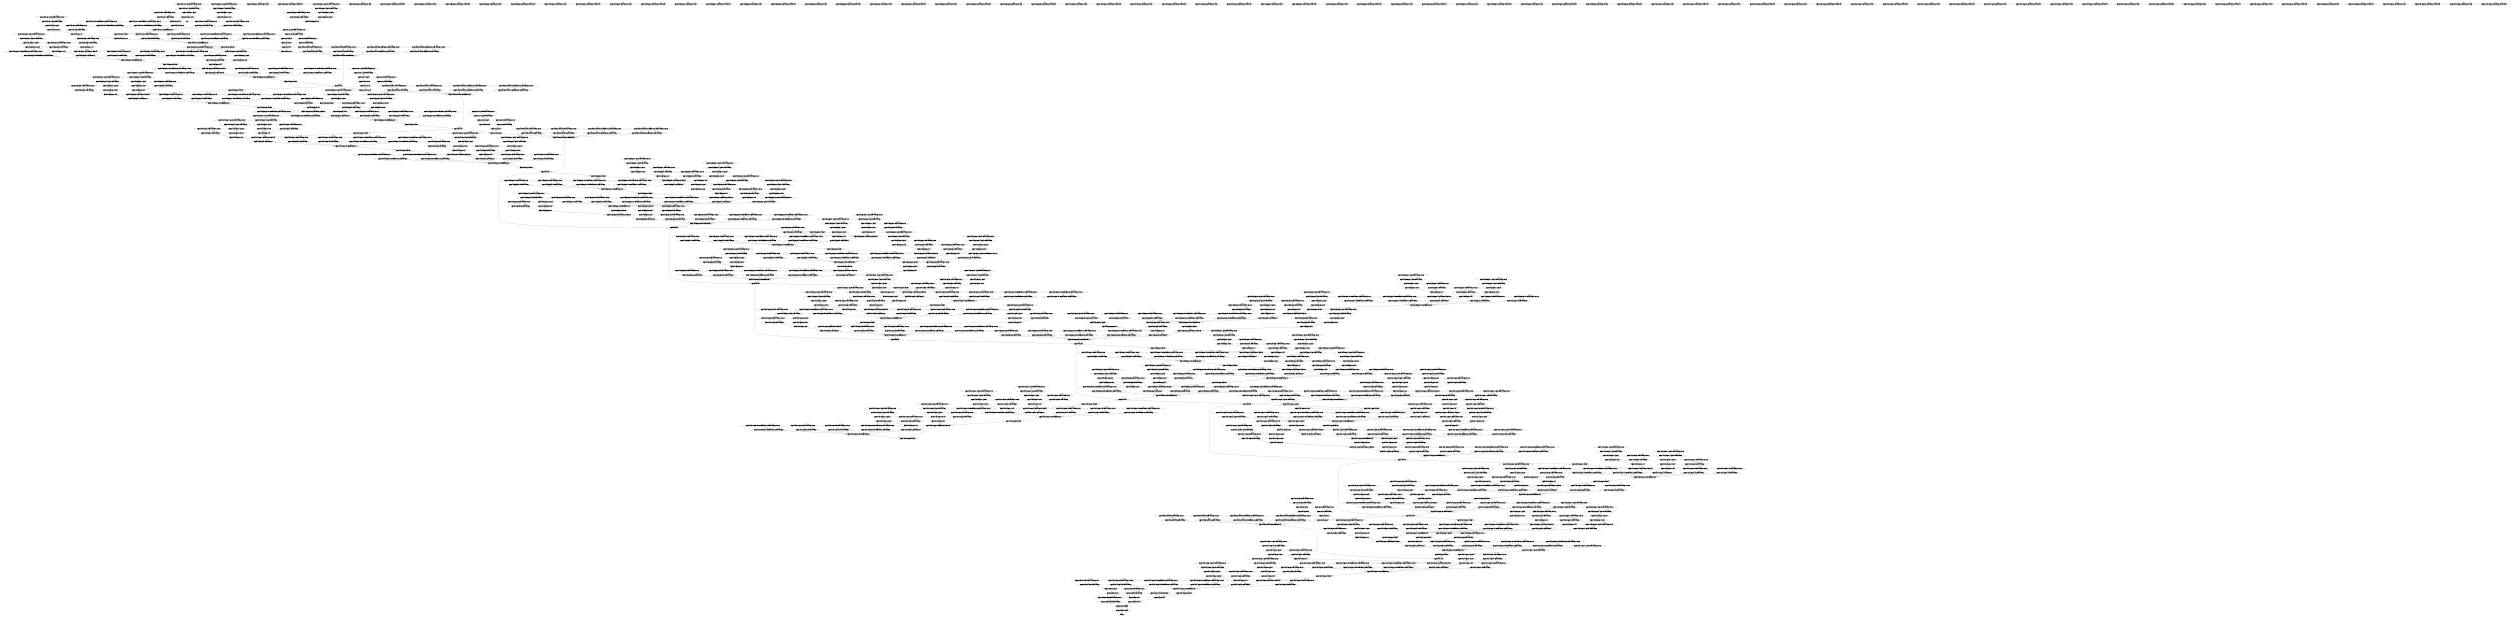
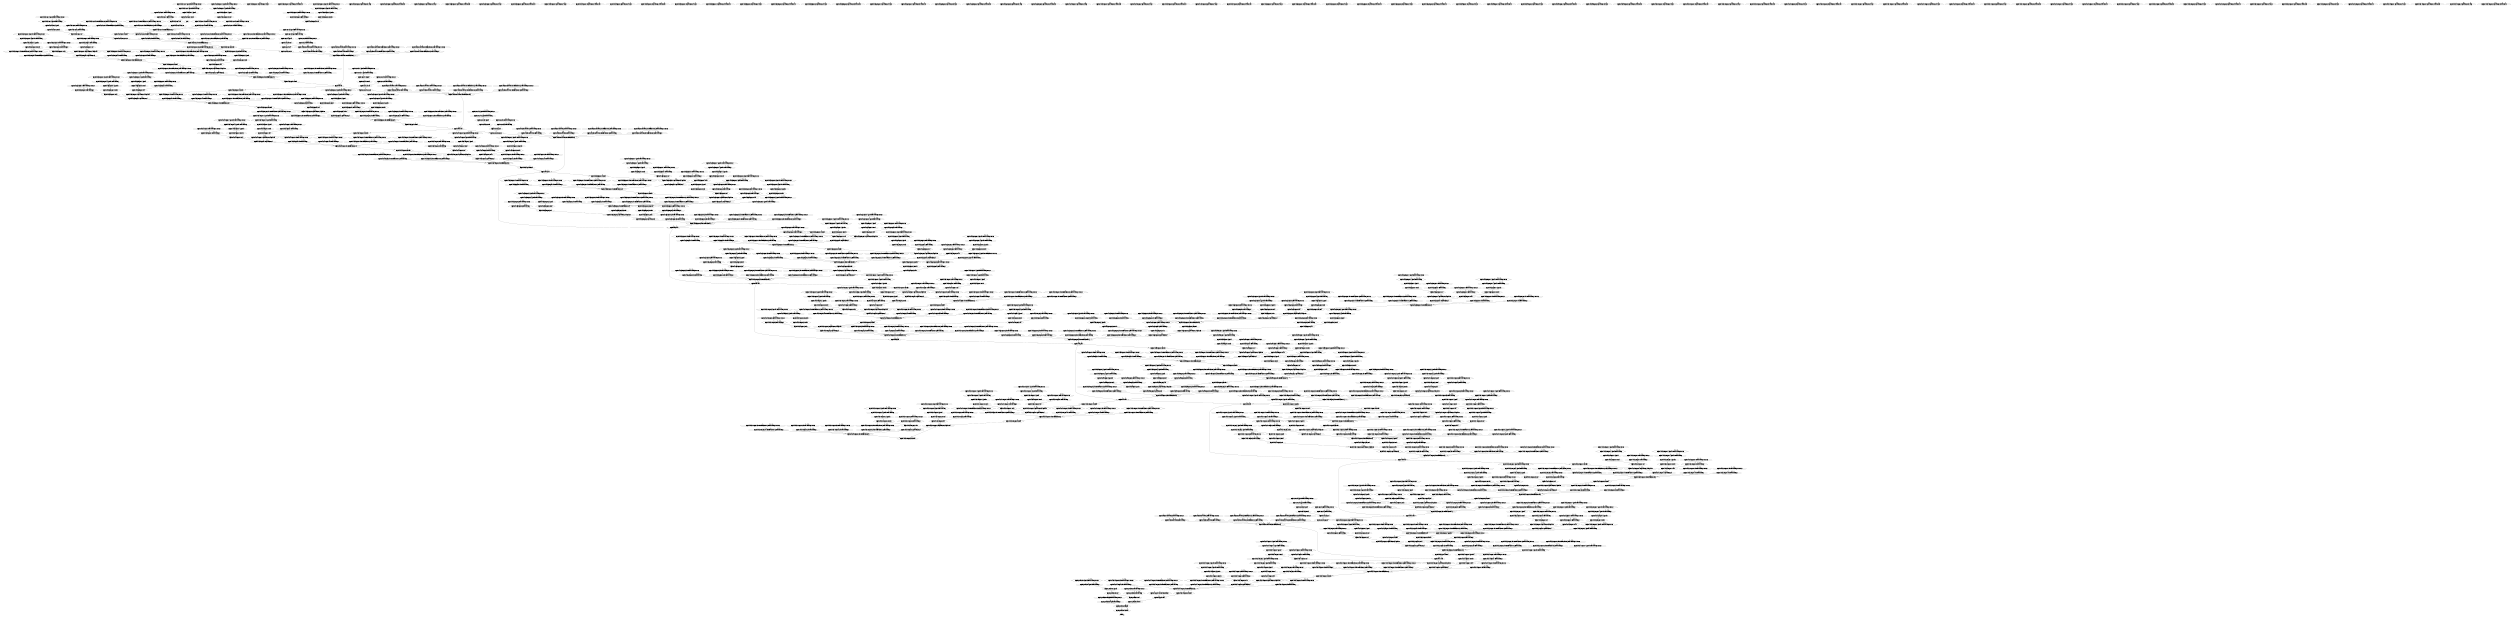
node "xception/act4_sepconv1/mul": label "xception/act4_sepconv1/mul" -> "xception/block4_sepconv1/mul"
node "xception/block7_sepconv3_bn/ReadVariableOp_1": label "xception/block7_sepconv3_bn/ReadVariableOp_1" -> "xception/avg7_sepconv3_bn/ReadVariableOp_1"
node "xception/block13_sepconv1_act/Relu": removed
